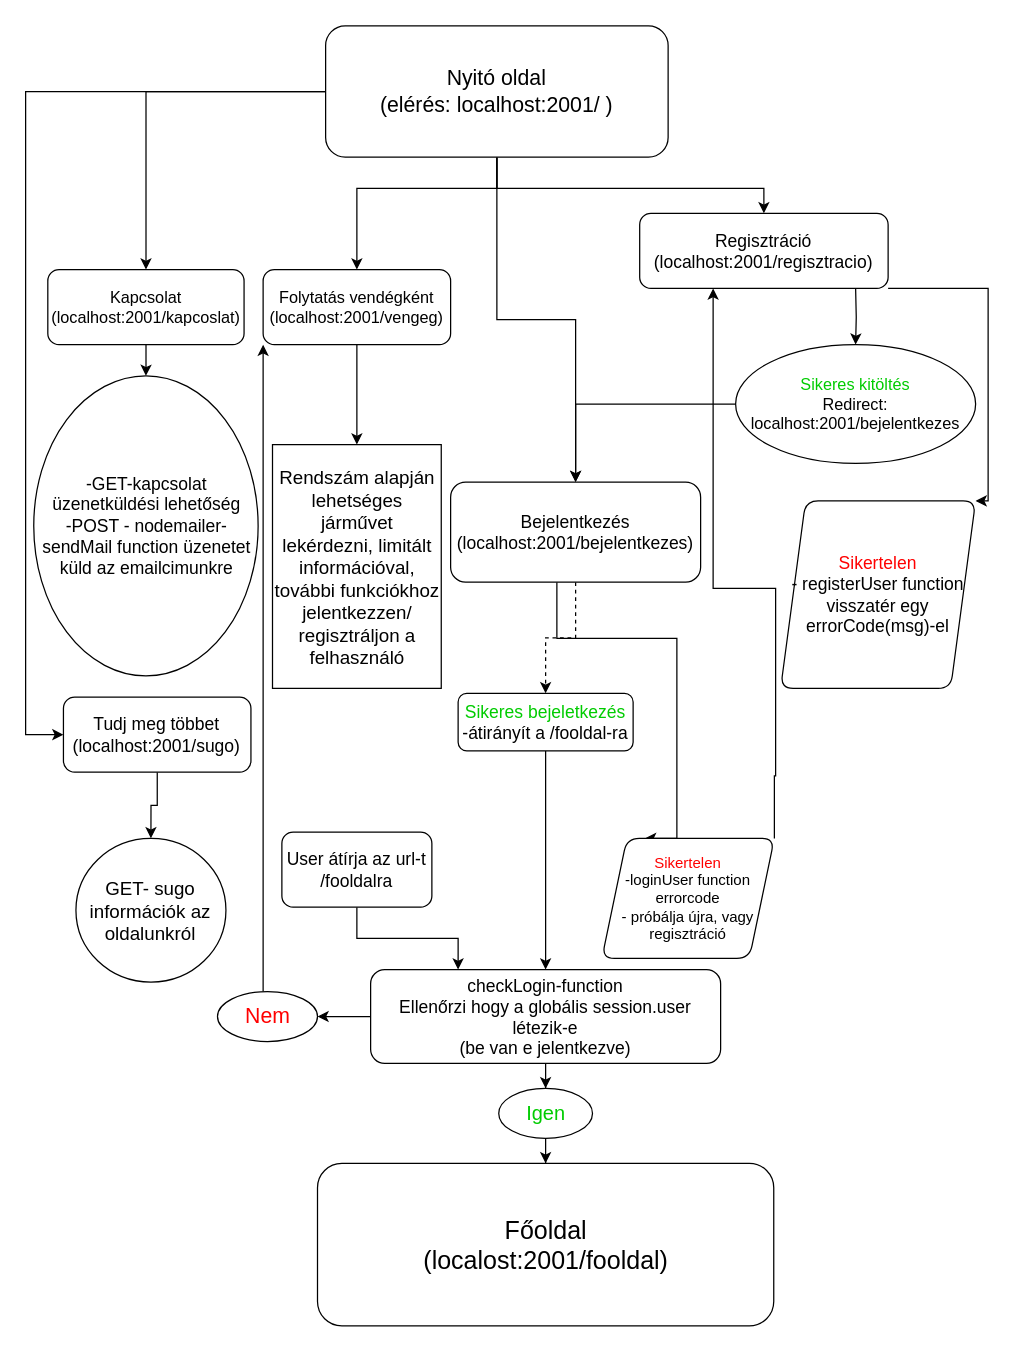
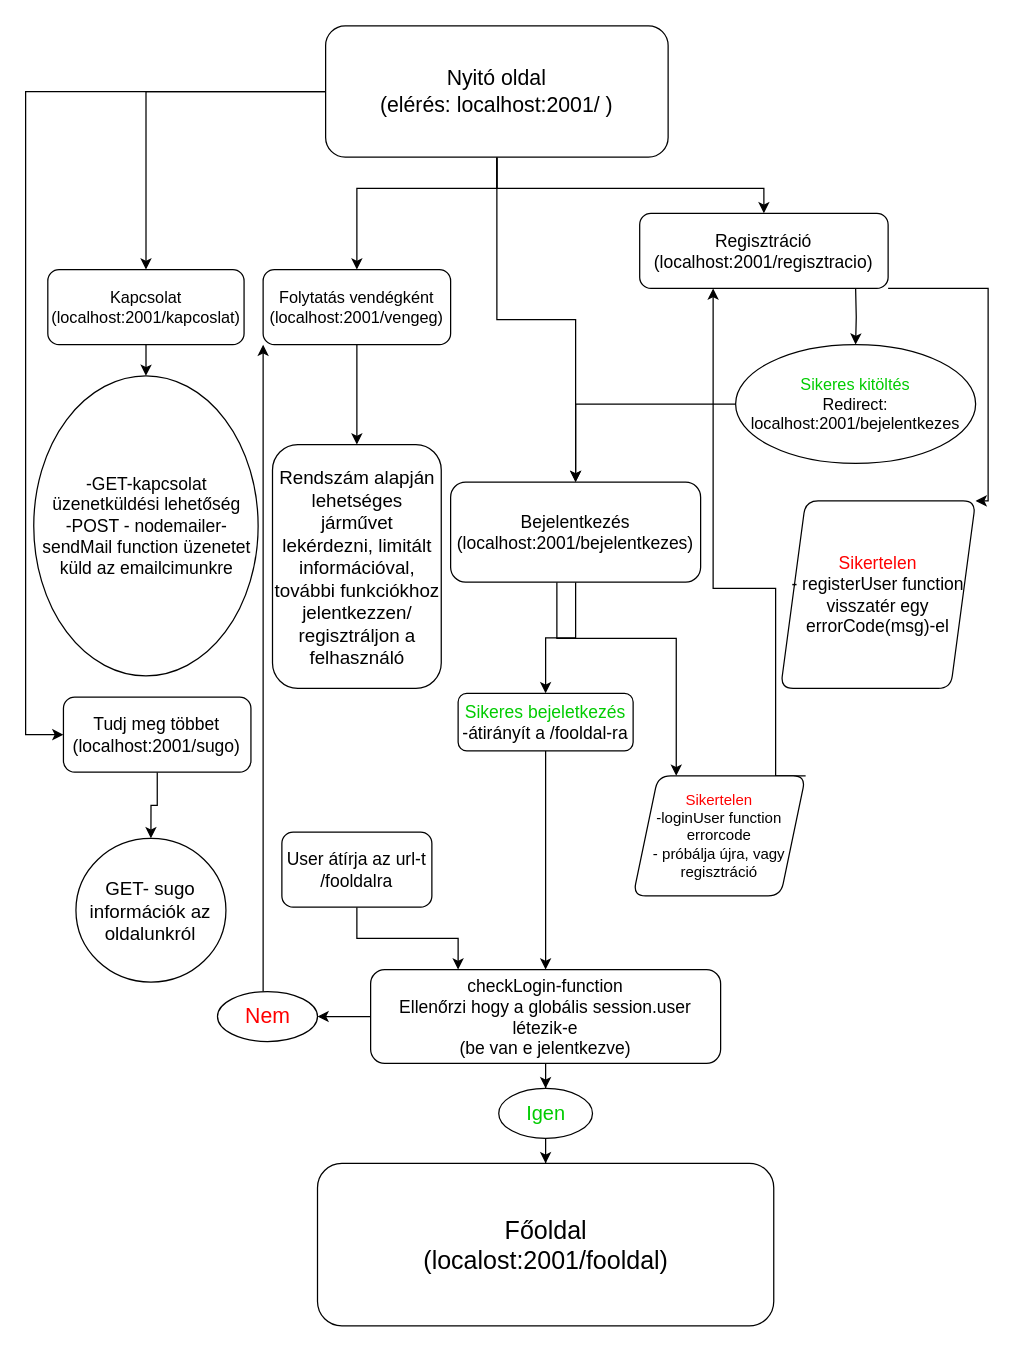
node "Rendszám alapján lehetséges járművet lekérdezni, limitált információval, további funkciókhoz jelentkezzen/ regisztráljon a felhasználó": shape rectangle -> rounded rectangle
edge "Bejelentkezés (localhost:2001/bejelentkezes)" -> "Sikeres bejeletkezés -átirányít a /fooldal-ra": style dashed -> solid
node "Sikertelen -loginUser function errorcode - próbálja újra, vagy regisztráció": moved (688, 898) -> (719, 836)
